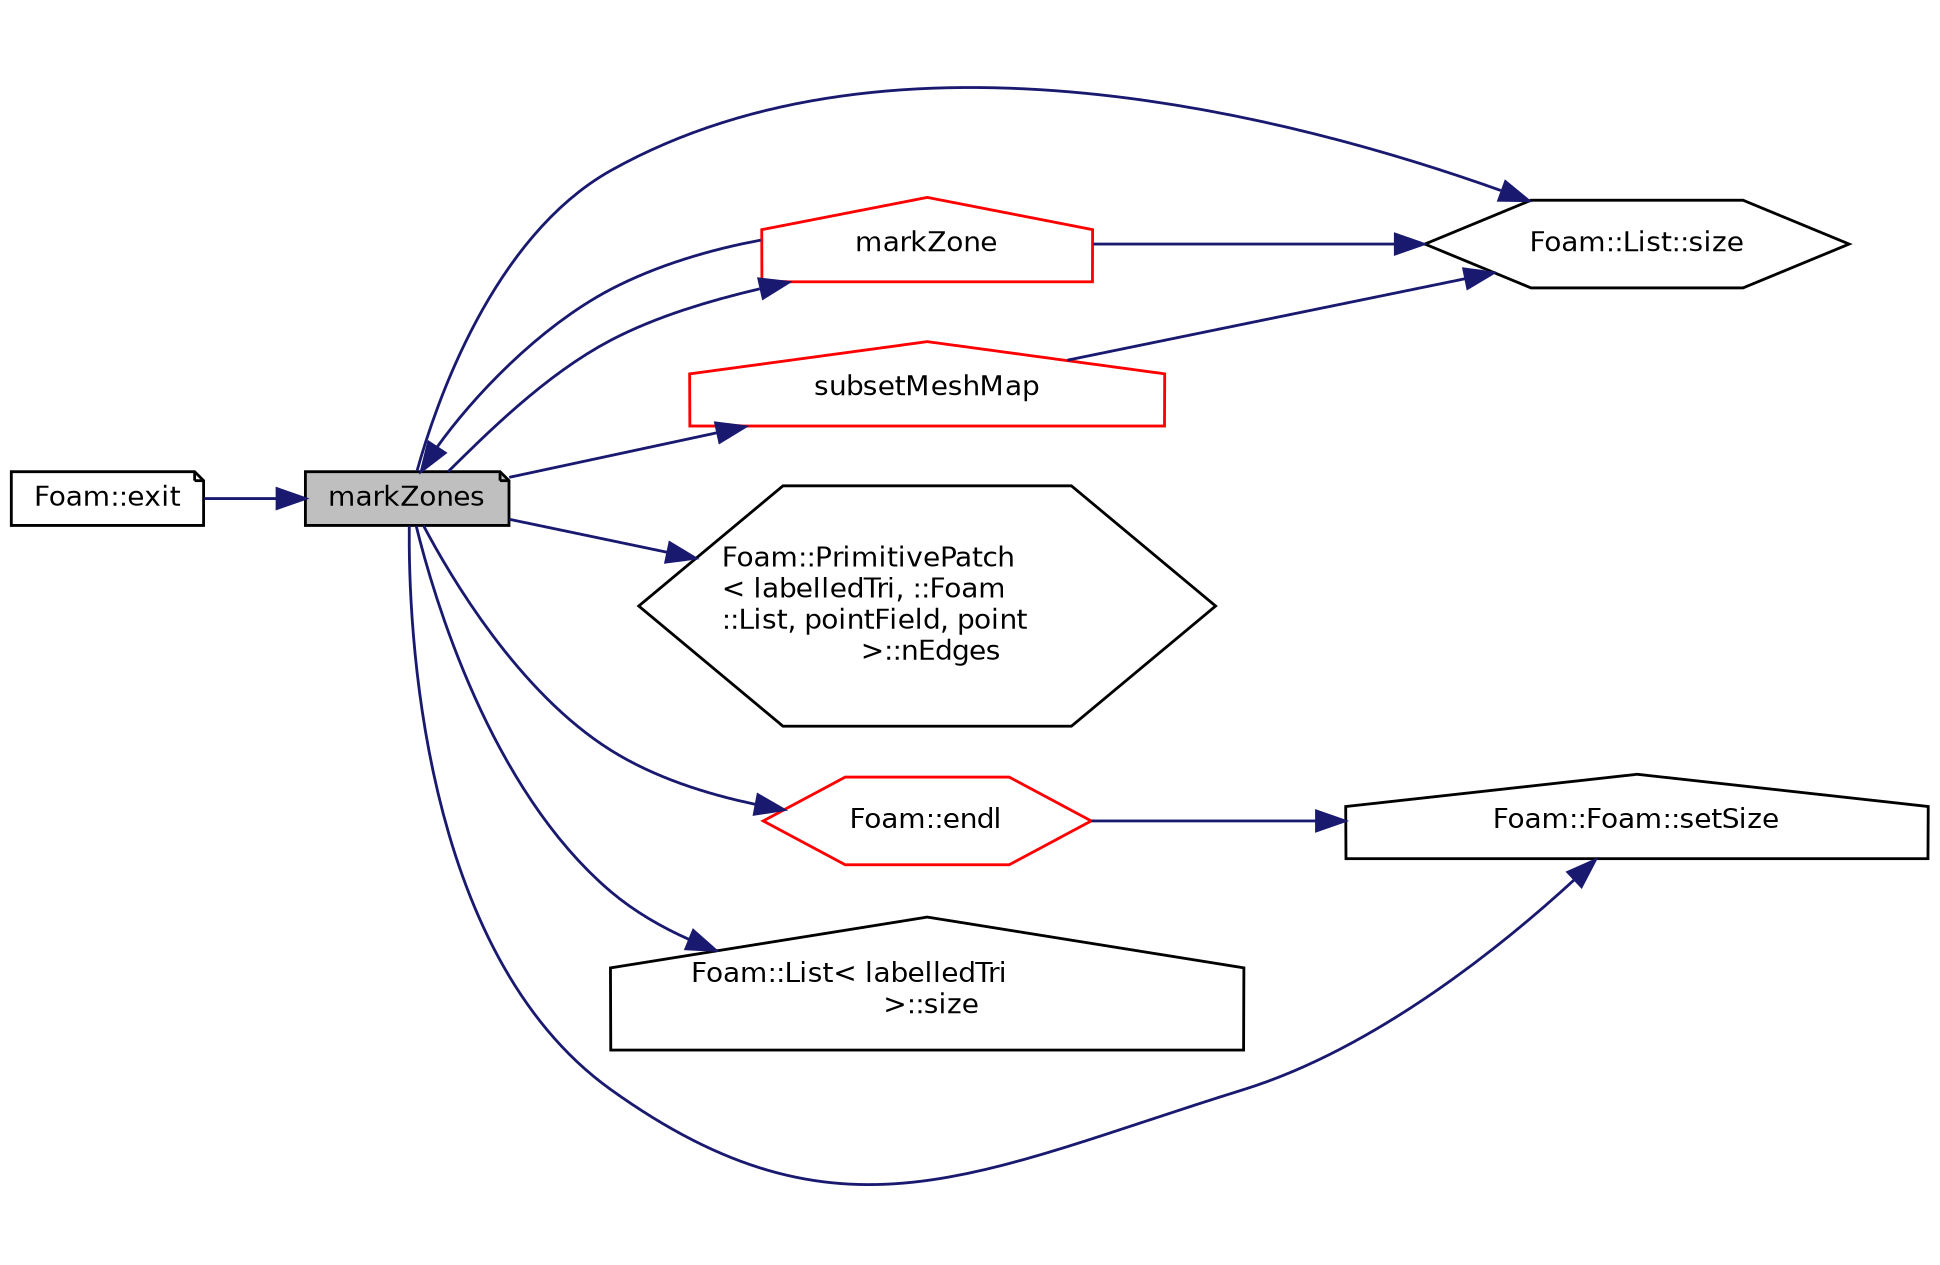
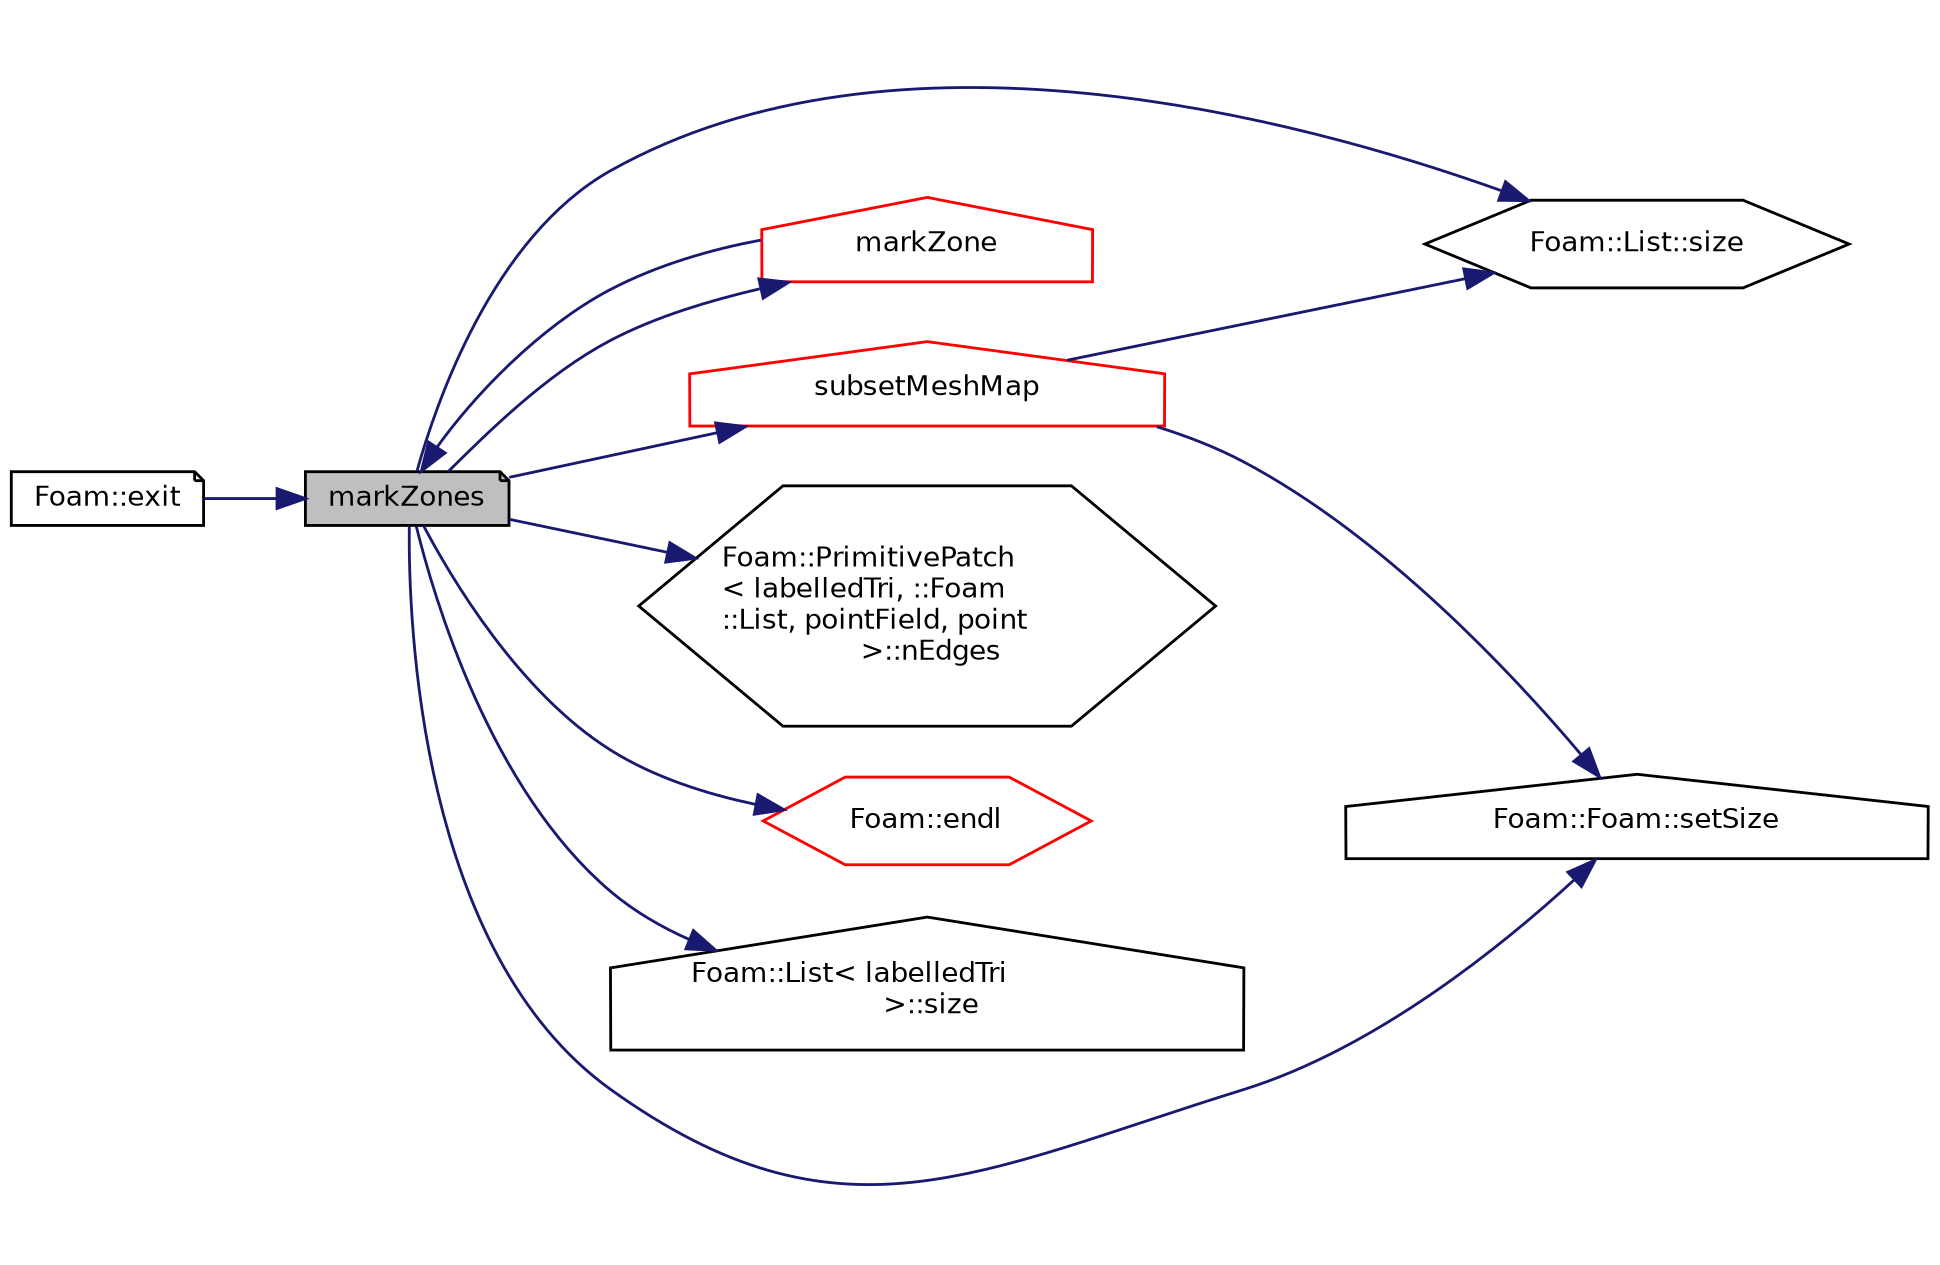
edge "markZone" -> "Foam::List::size": removed
edge "Foam::endl" -> "Foam::Foam::setSize": now "subsetMeshMap" -> "Foam::Foam::setSize"
